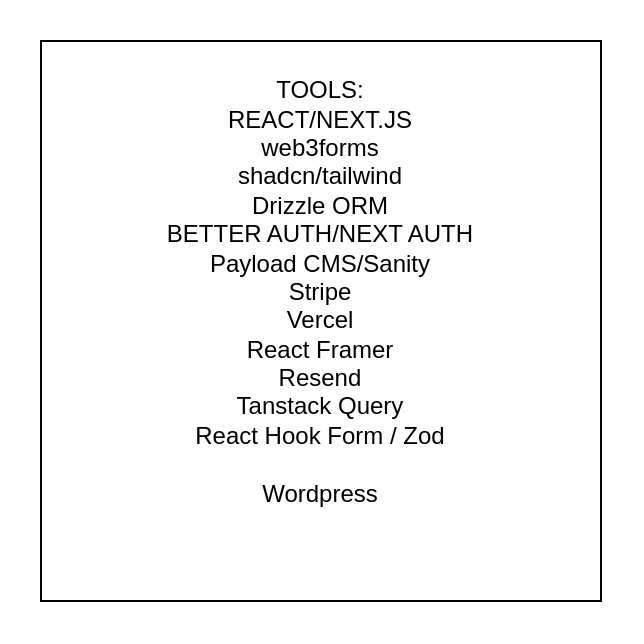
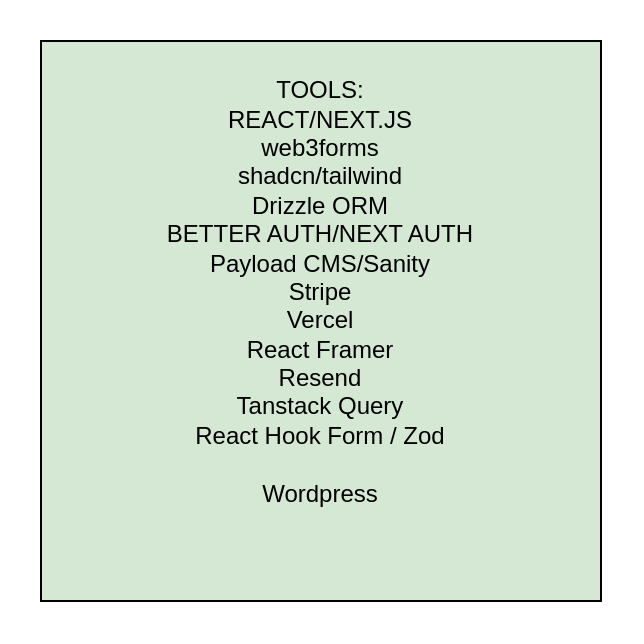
node "TOOLS: REACT/NEXT.JS web3forms shadcn/tailwind Drizzle ORM BETTER AUTH/NEXT AUTH Payload CMS/Sanity Stripe Vercel React Framer Resend Tanstack Query React Hook Form / Zod Wordpress": fillcolor #ffffff -> #d5e8d4
